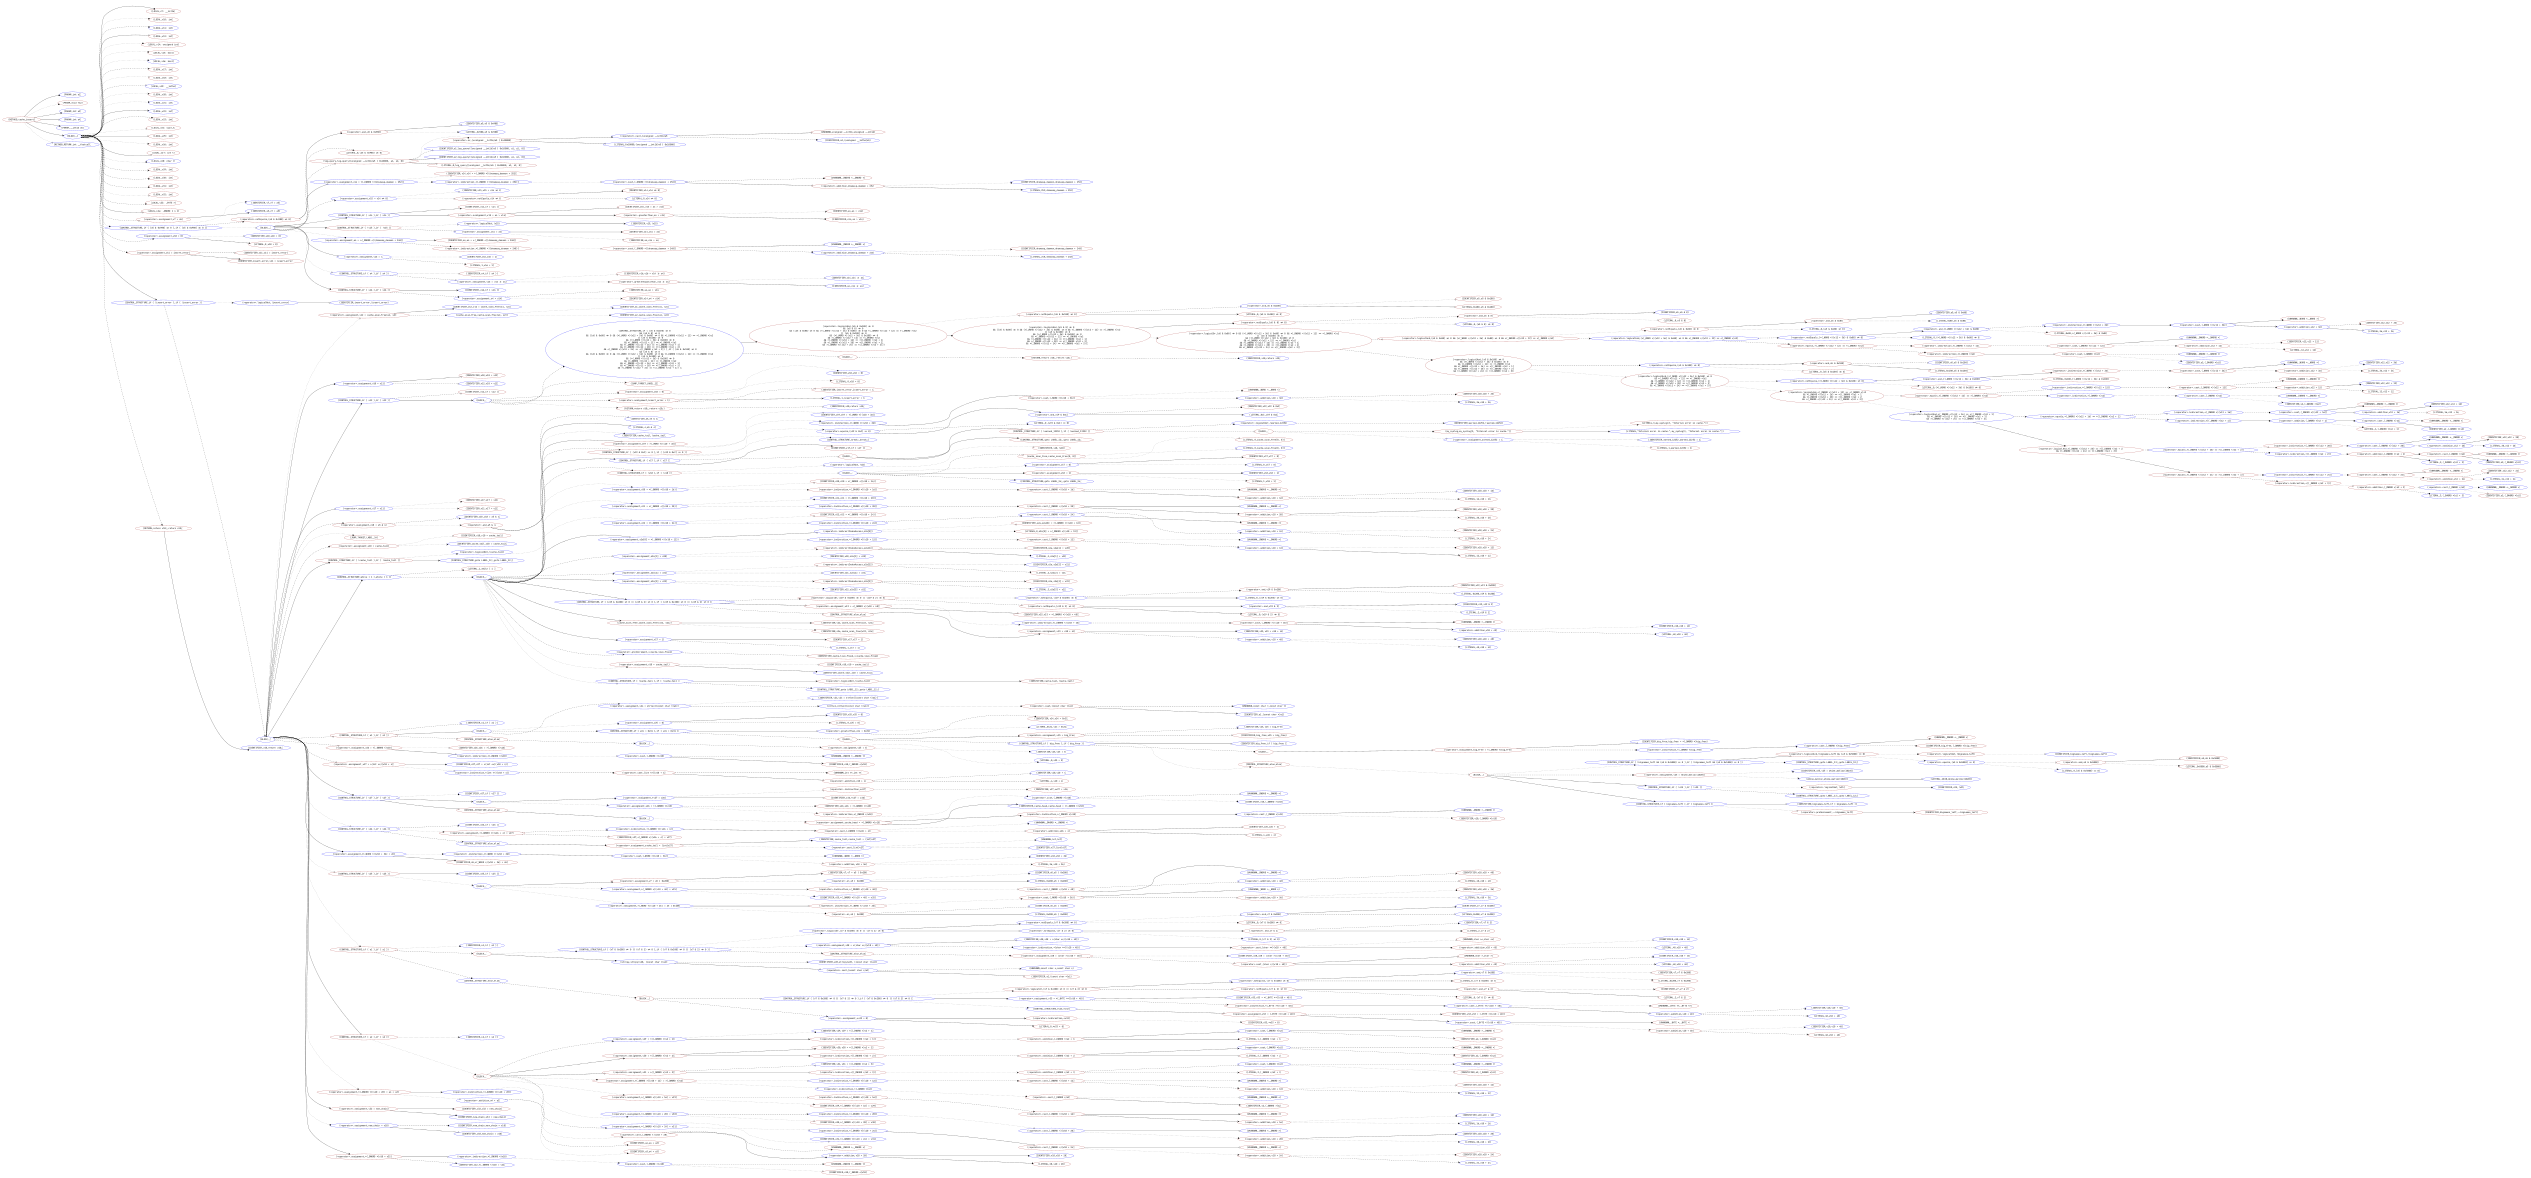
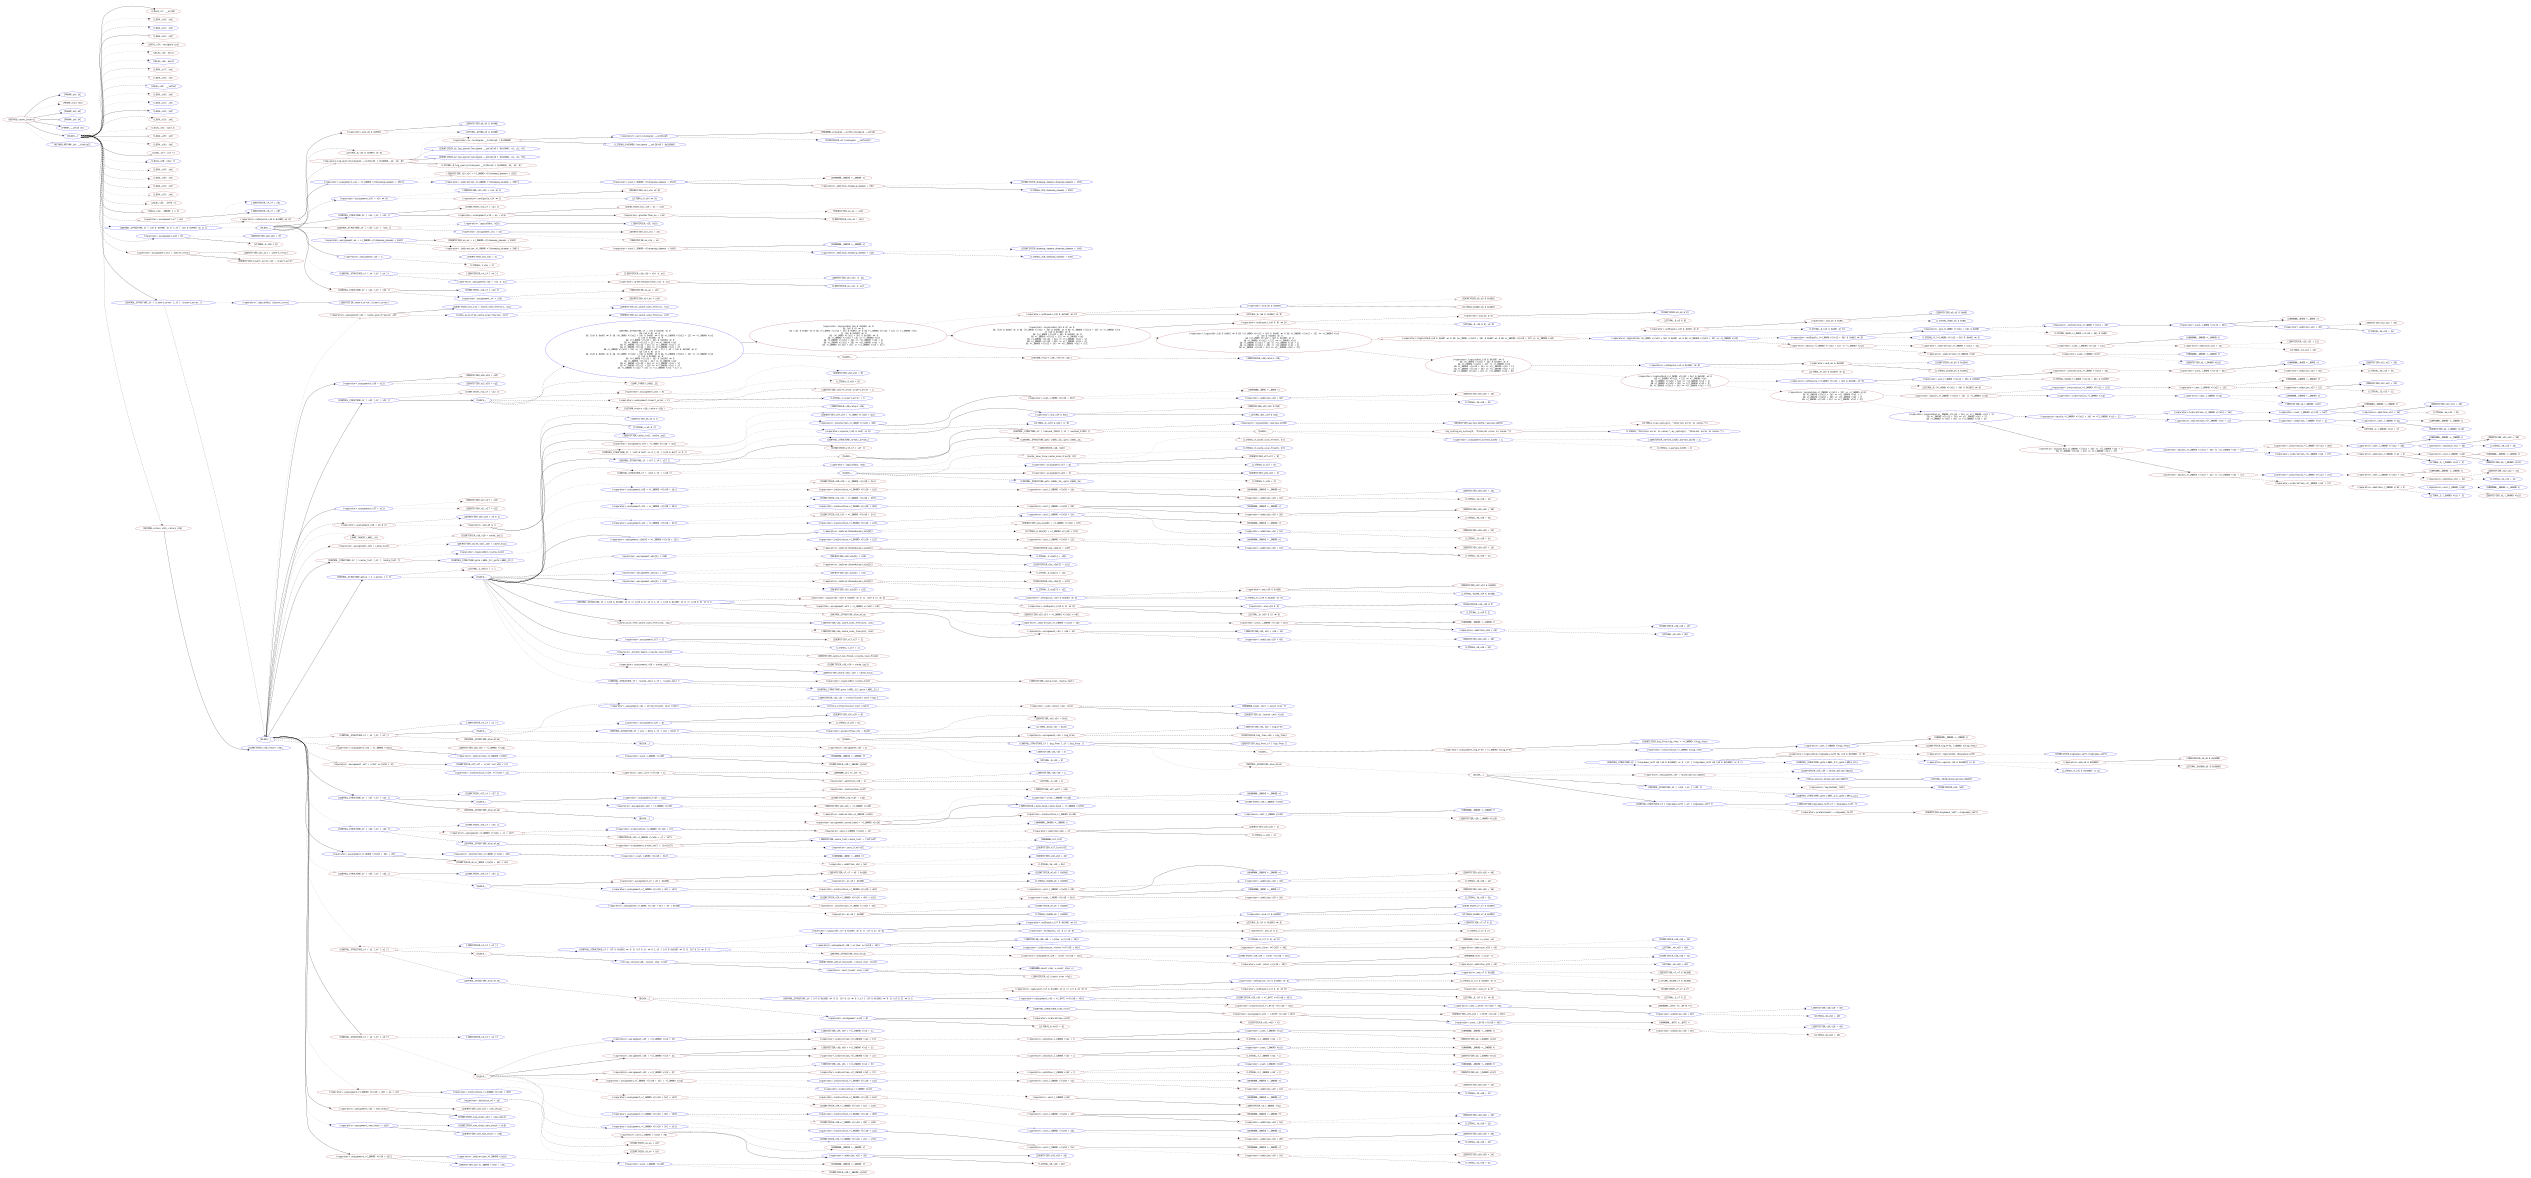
node "(IDENTIFIER,dnsmasq_daemon,dnsmasq_daemon + 248)": color brown -> blue
node "(IDENTIFIER,v23,cache_scan_free(v23, s2a))": color brown -> blue
